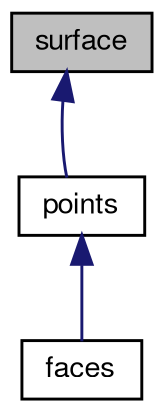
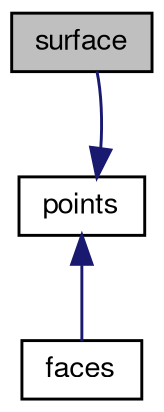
edge "points" -> "surface": reversed
